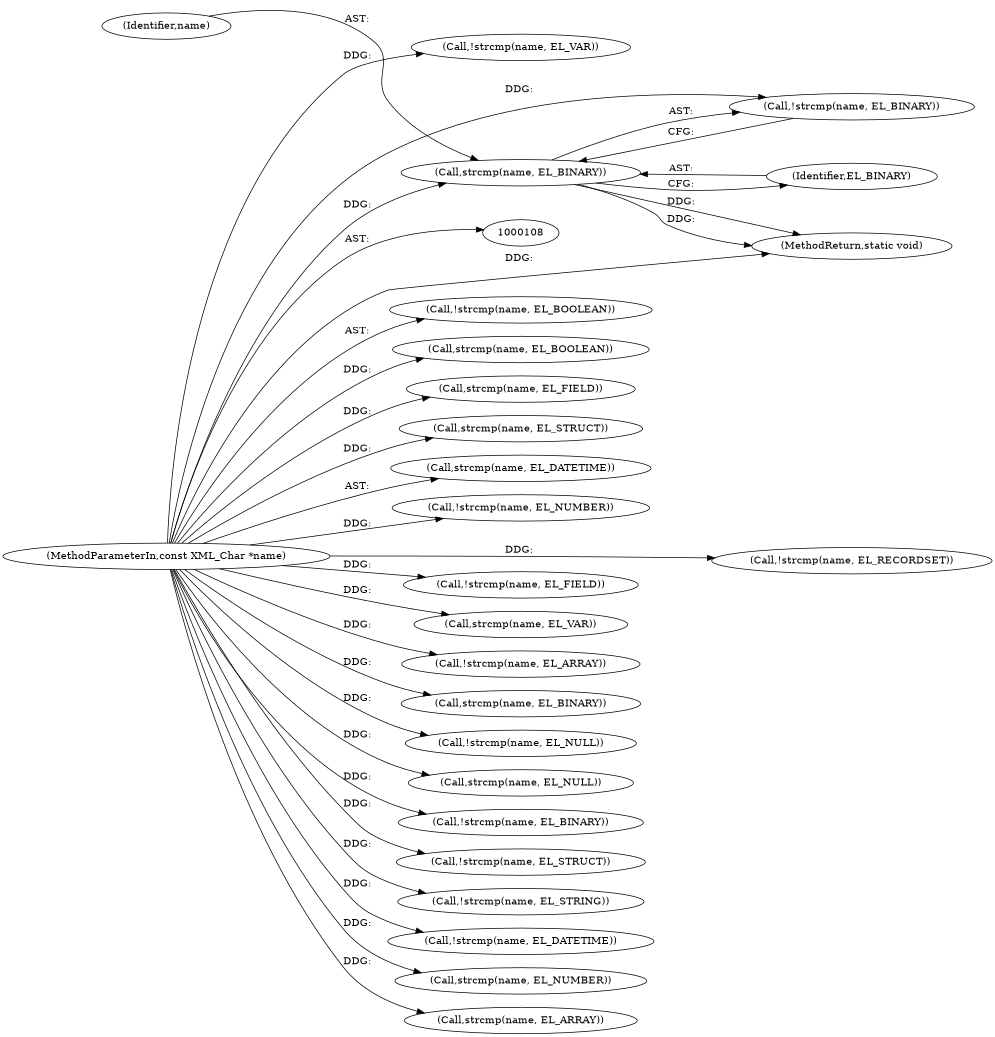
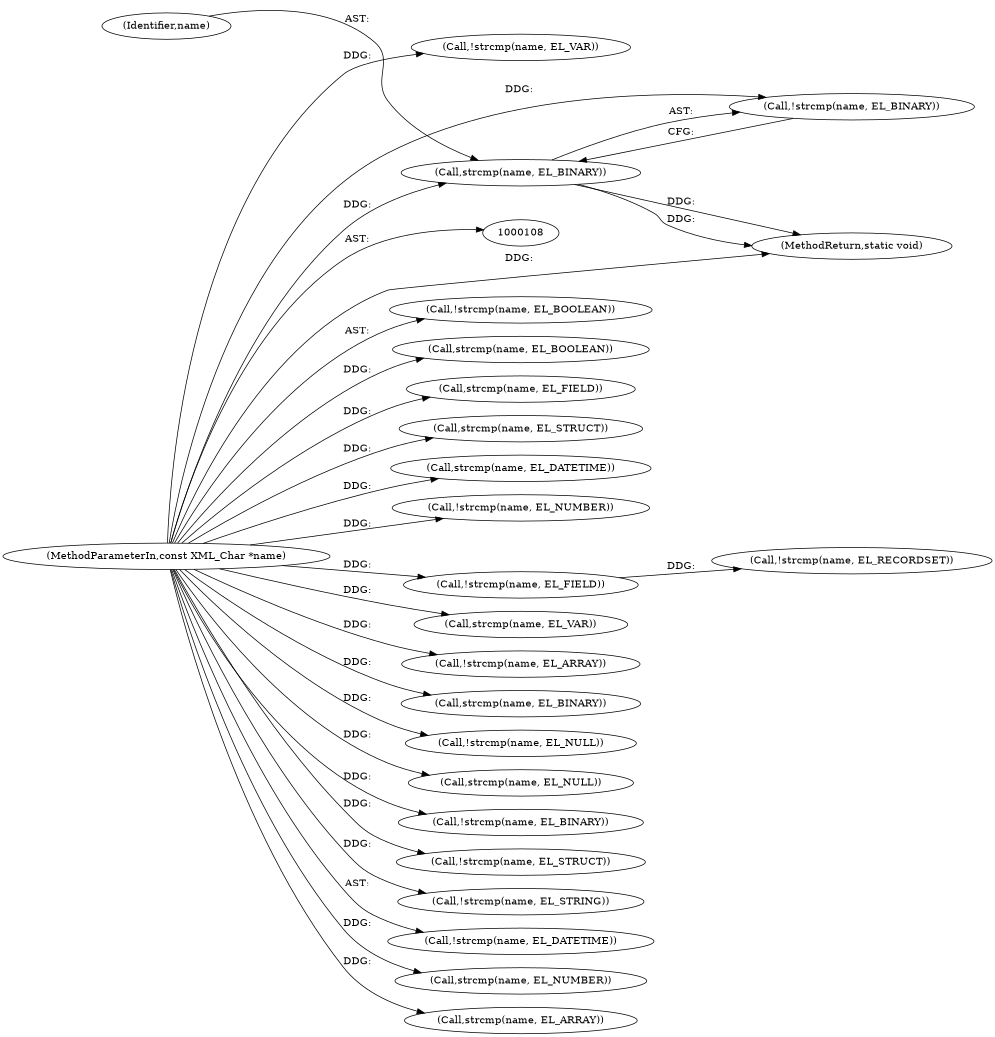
node "(Identifier,EL_BINARY)": removed
edge "(MethodParameterIn,const XML_Char *name)" -> "(Call,strcmp(name, EL_DATETIME))": label "AST: " -> "DDG: "
edge "(MethodParameterIn,const XML_Char *name)" -> "(Call,!strcmp(name, EL_RECORDSET))": now "(Call,!strcmp(name, EL_FIELD))" -> "(Call,!strcmp(name, EL_RECORDSET))"
edge "(MethodParameterIn,const XML_Char *name)" -> "(Call,!strcmp(name, EL_DATETIME))": label "DDG: " -> "AST: "
